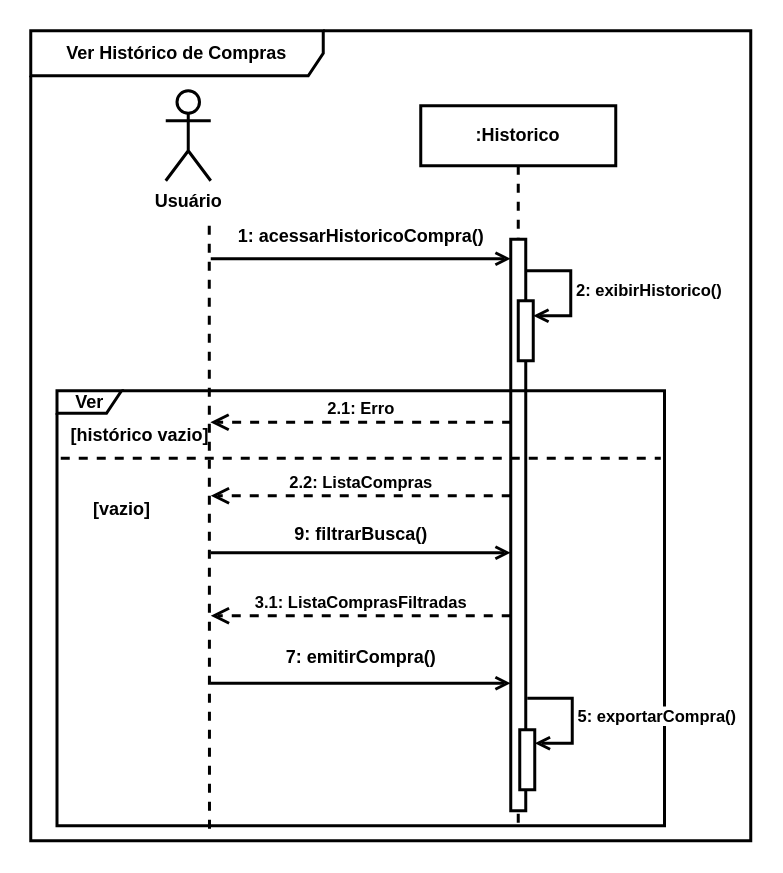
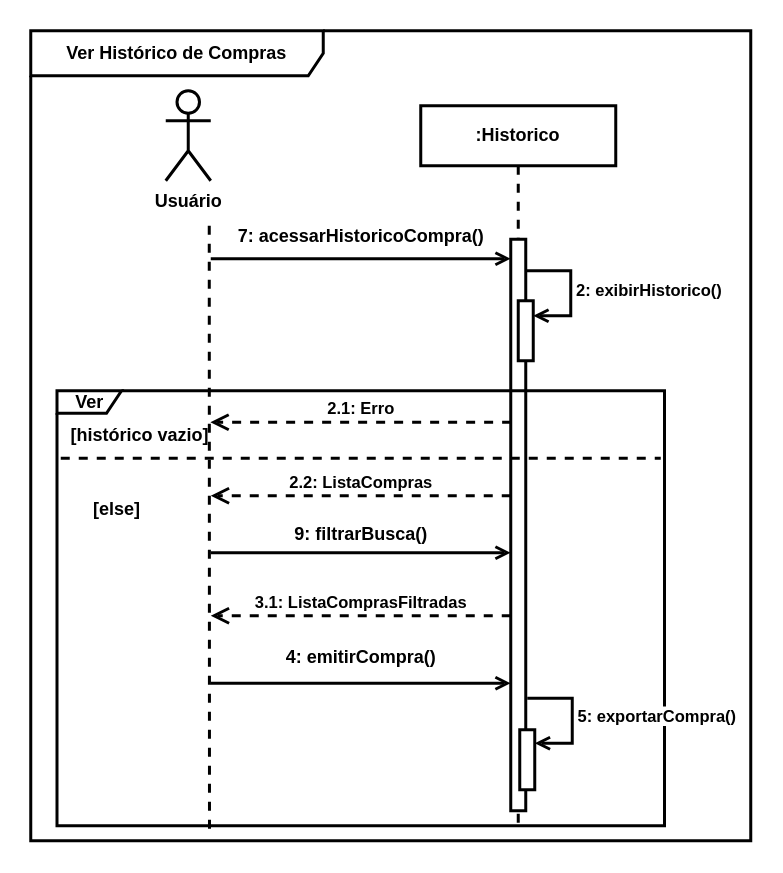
node "1: acessarHistoricoCompra()": label "1: acessarHistoricoCompra()" -> "7: acessarHistoricoCompra()"
node "[vazio]": label "[vazio]" -> "[else]"
node "7: emitirCompra()": label "7: emitirCompra()" -> "4: emitirCompra()"
